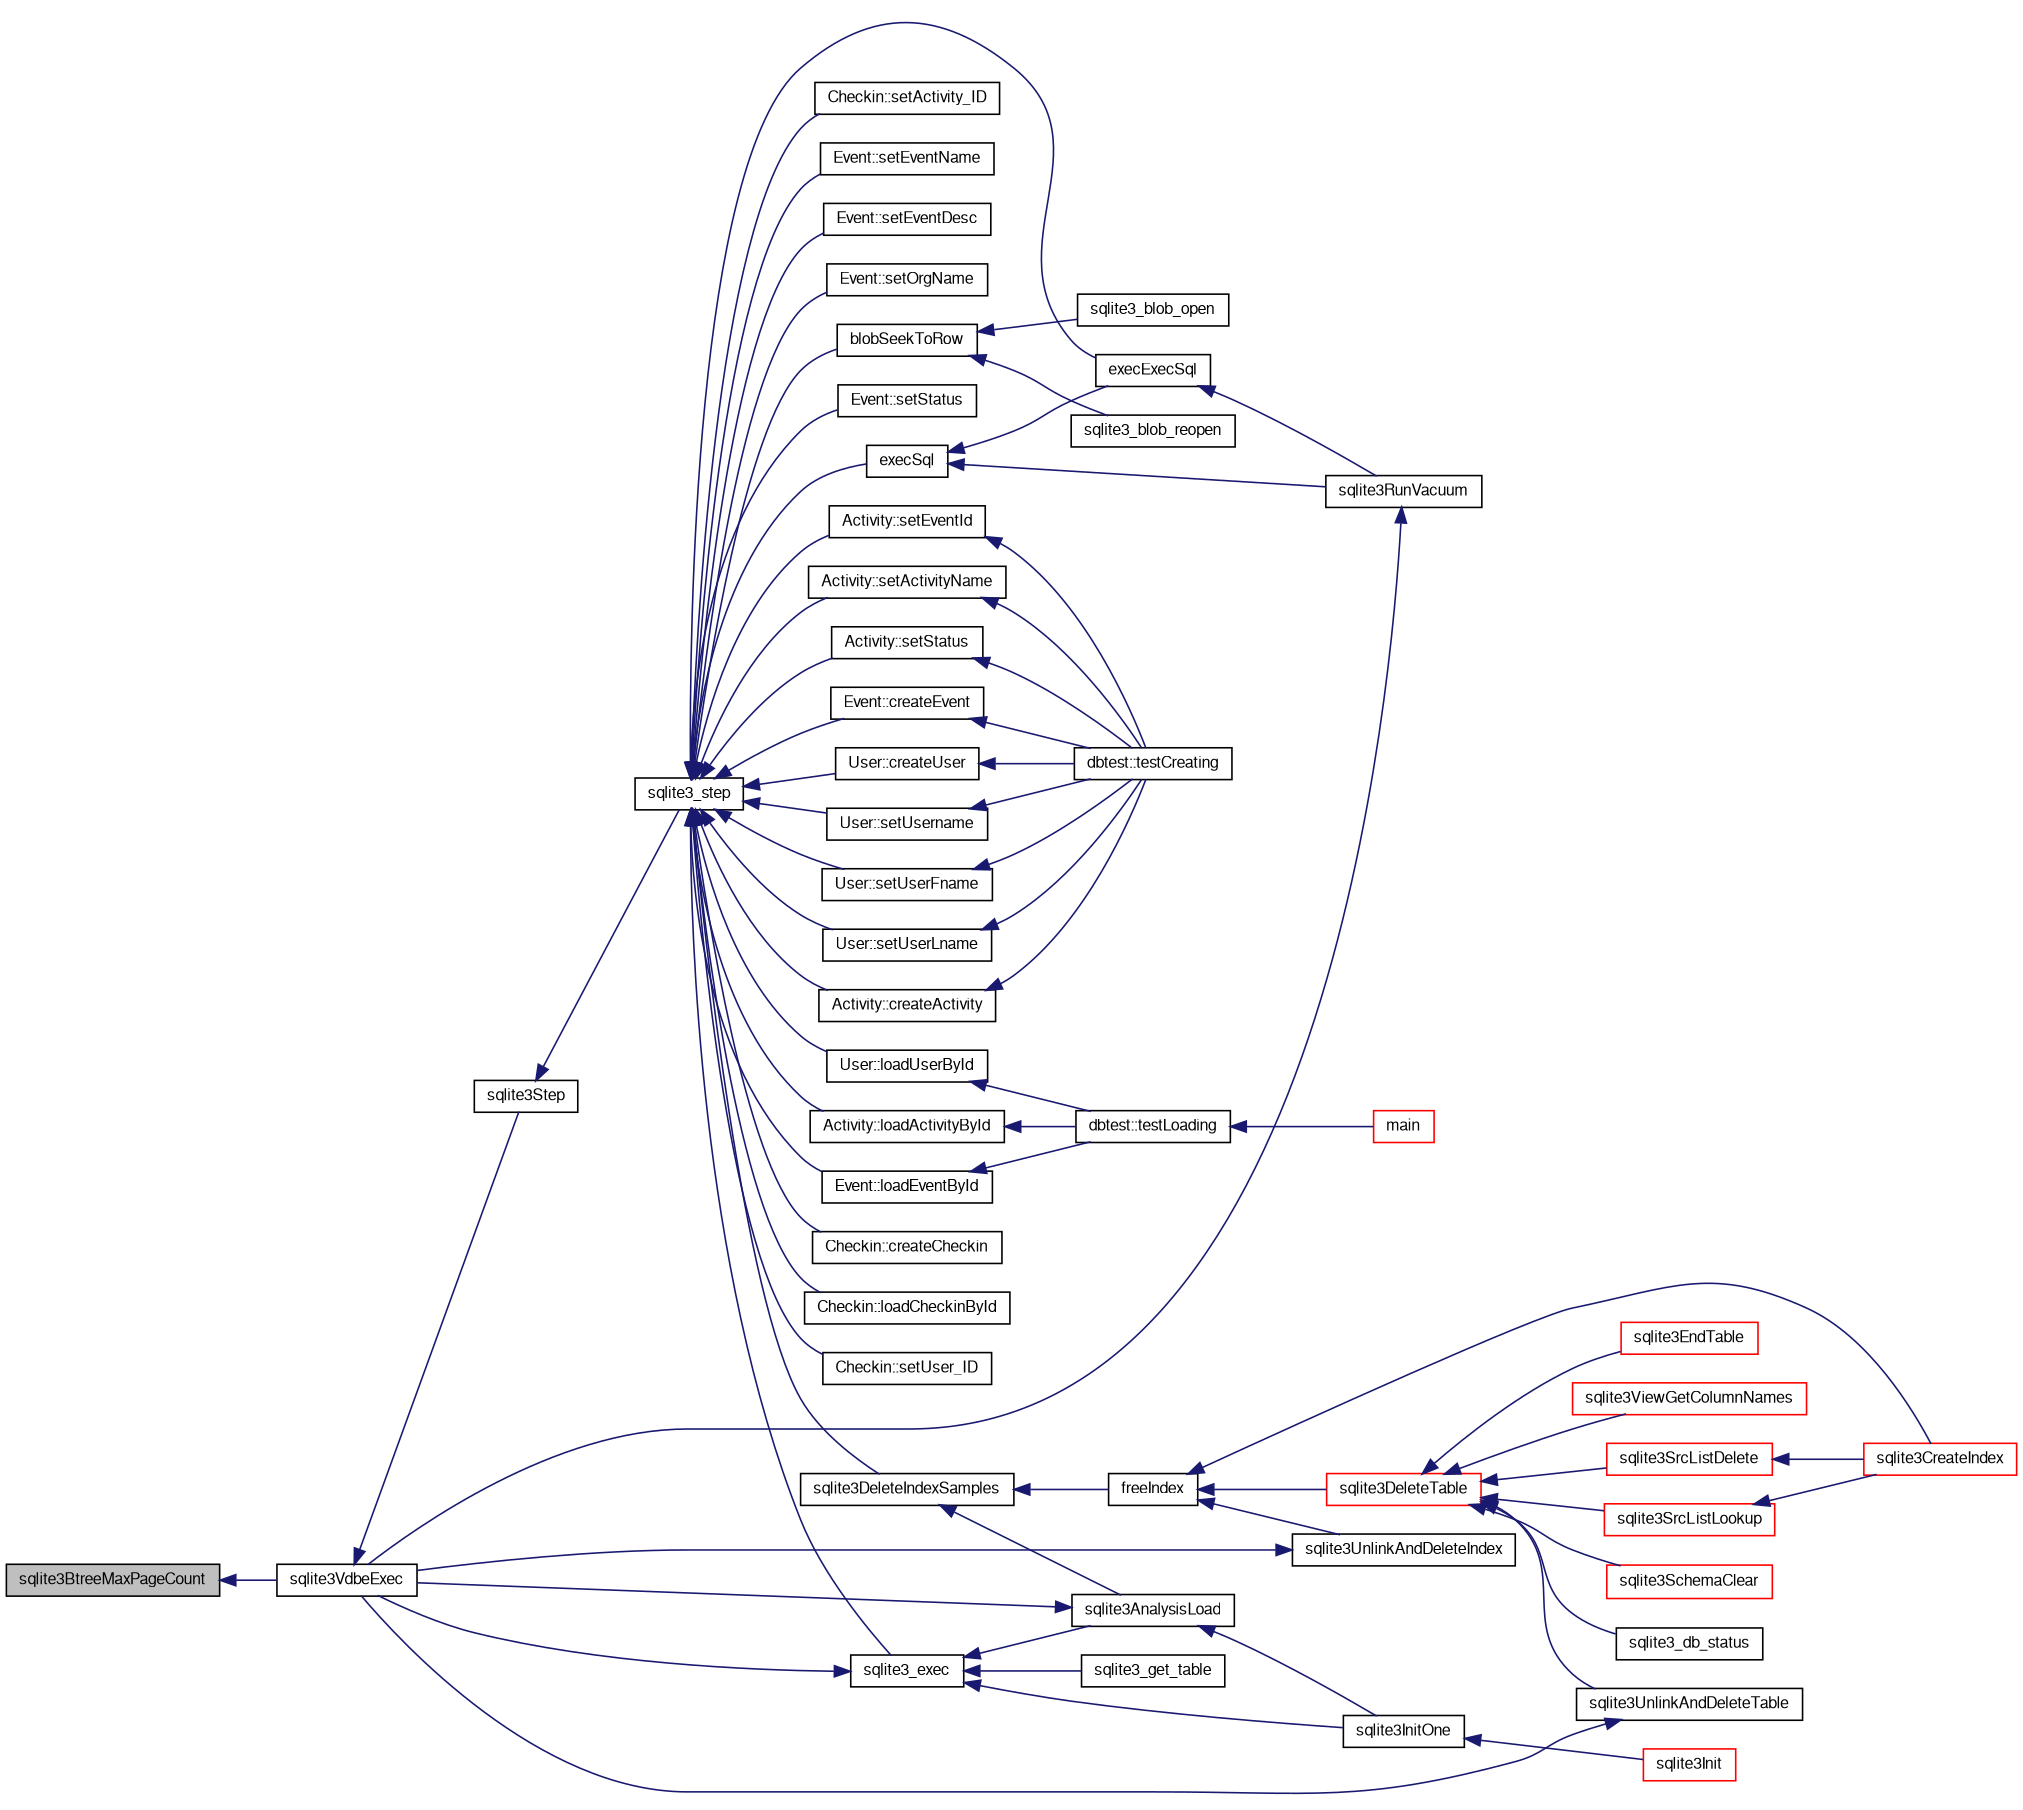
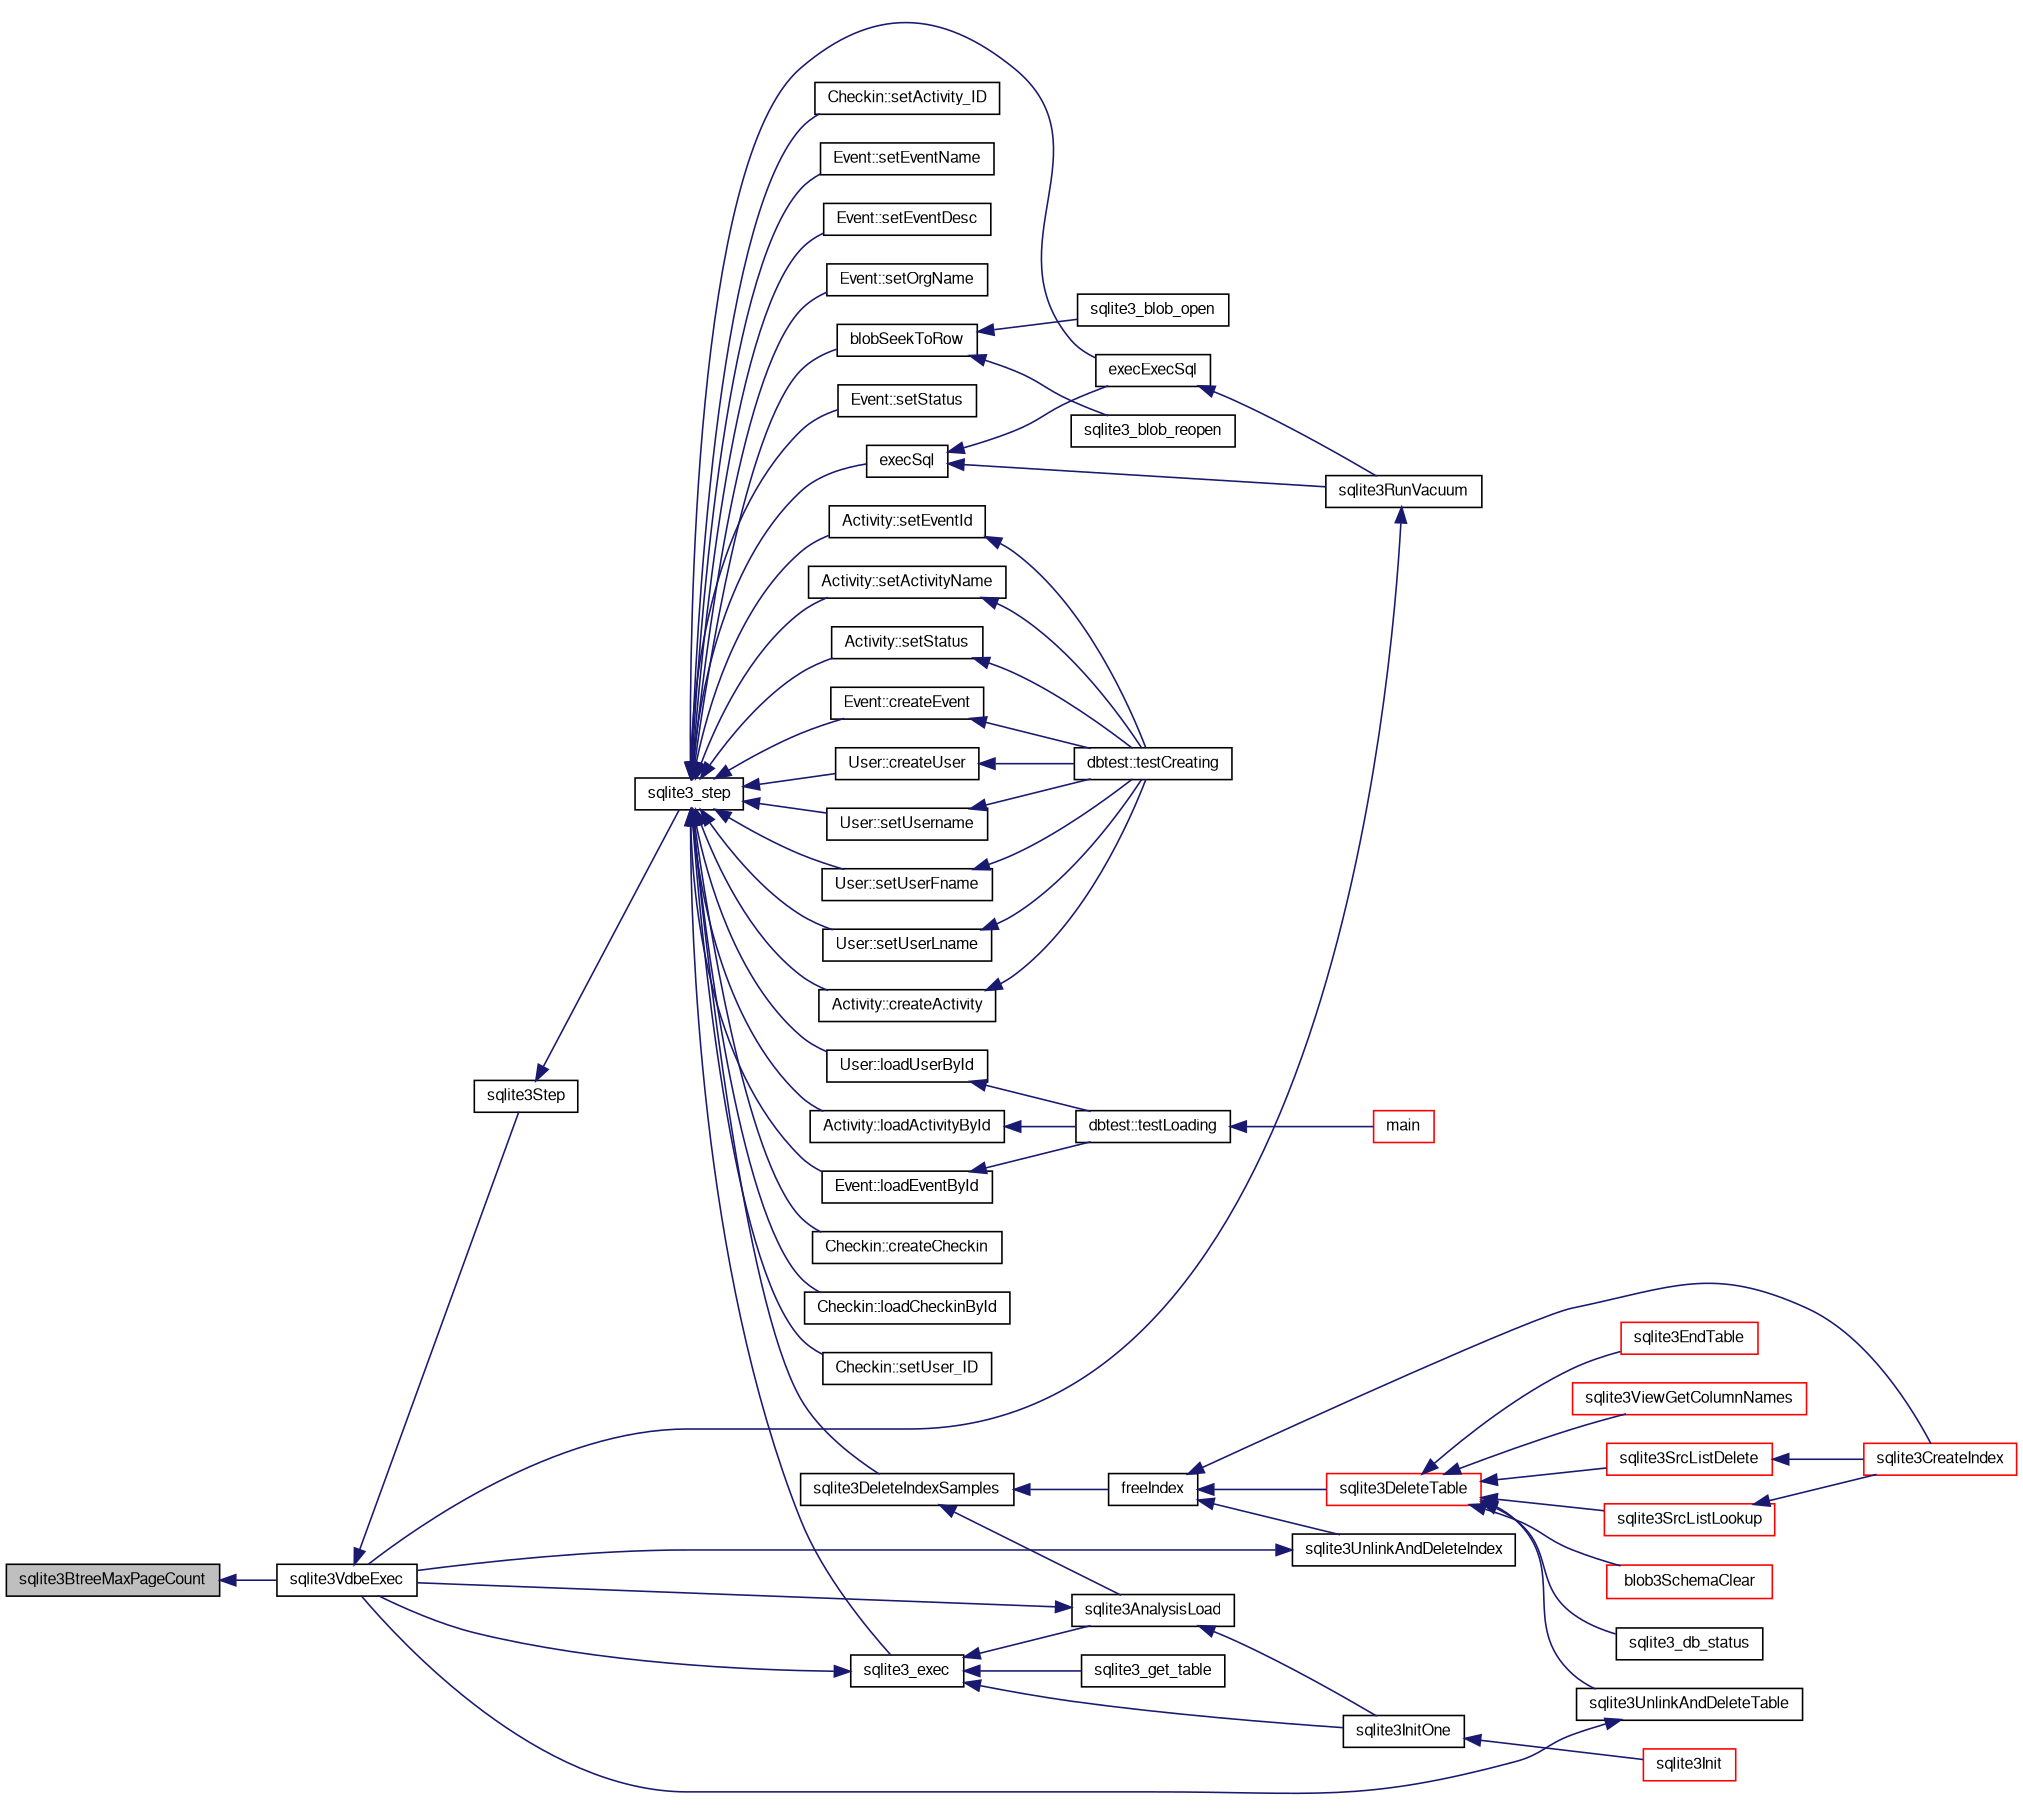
node "sqlite3SchemaClear": label "sqlite3SchemaClear" -> "blob3SchemaClear"
